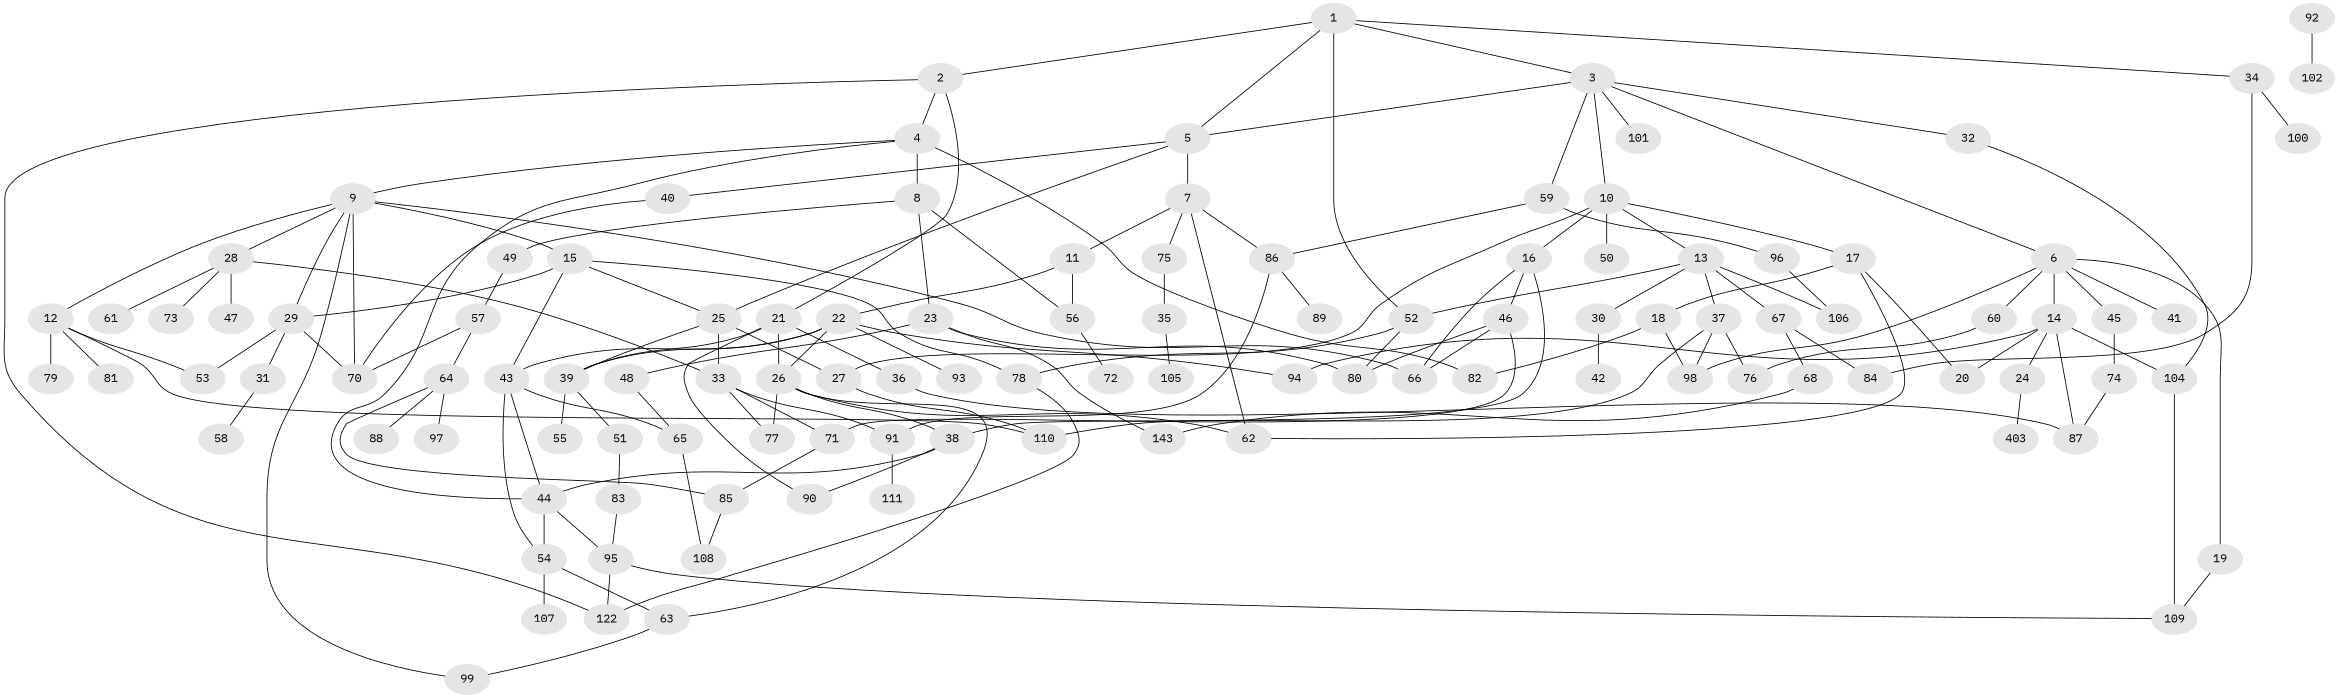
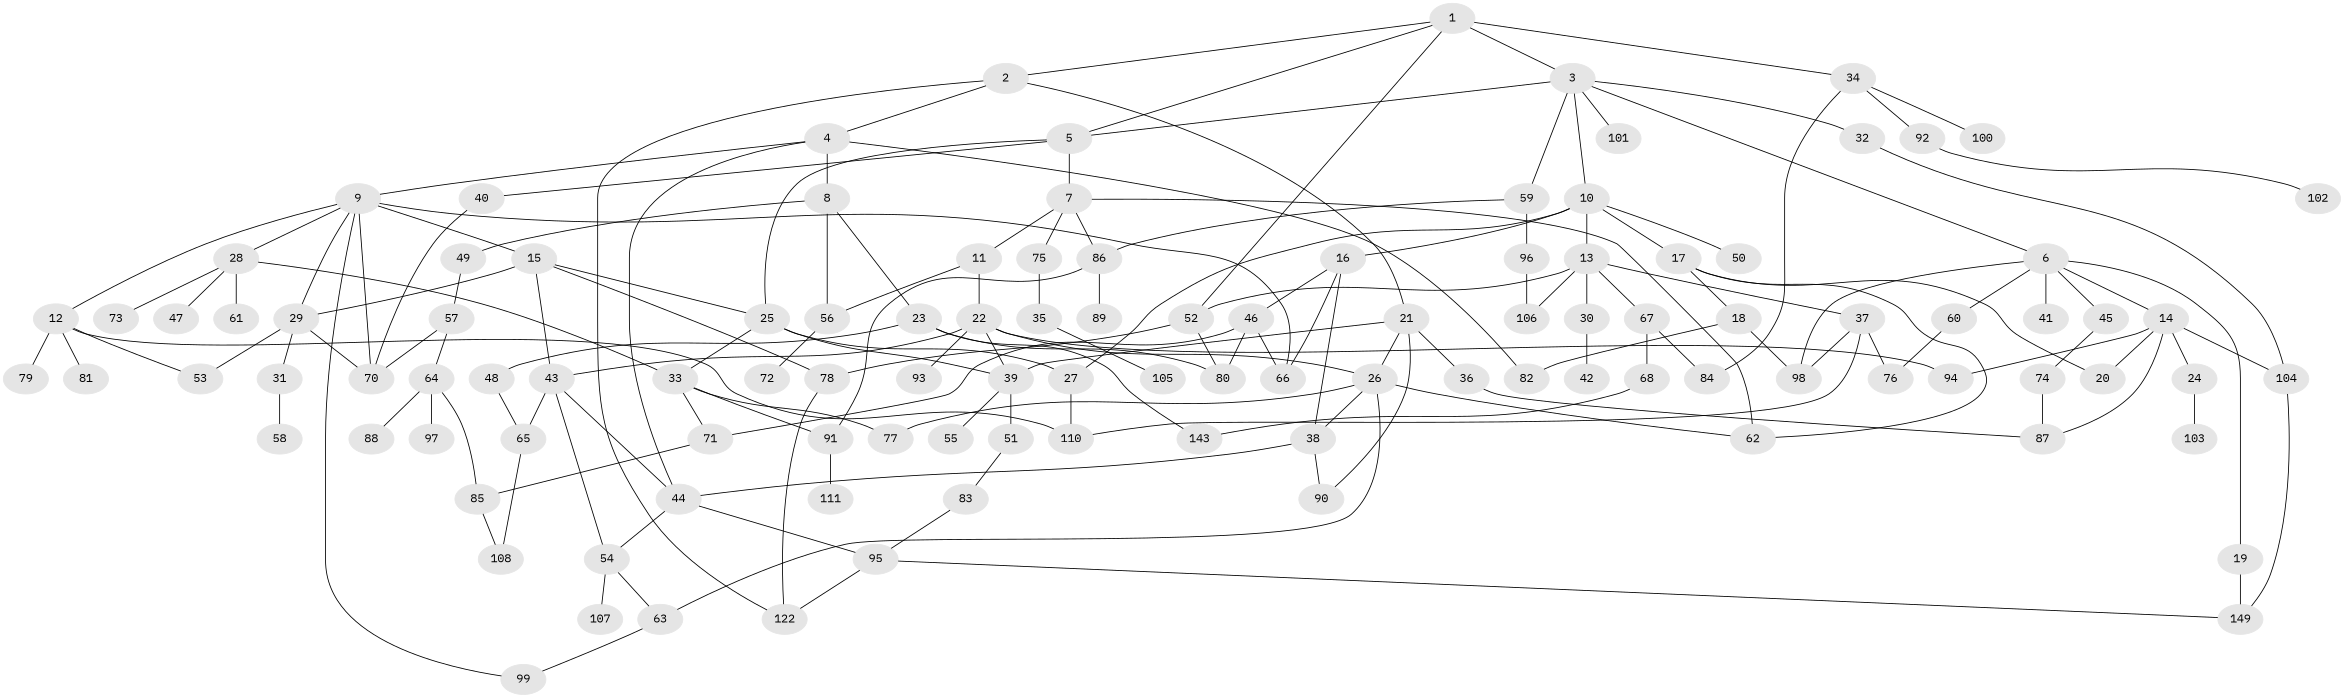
edge "34" -- "92": added
node "403": label "403" -> "103"
node "109": label "109" -> "149"
